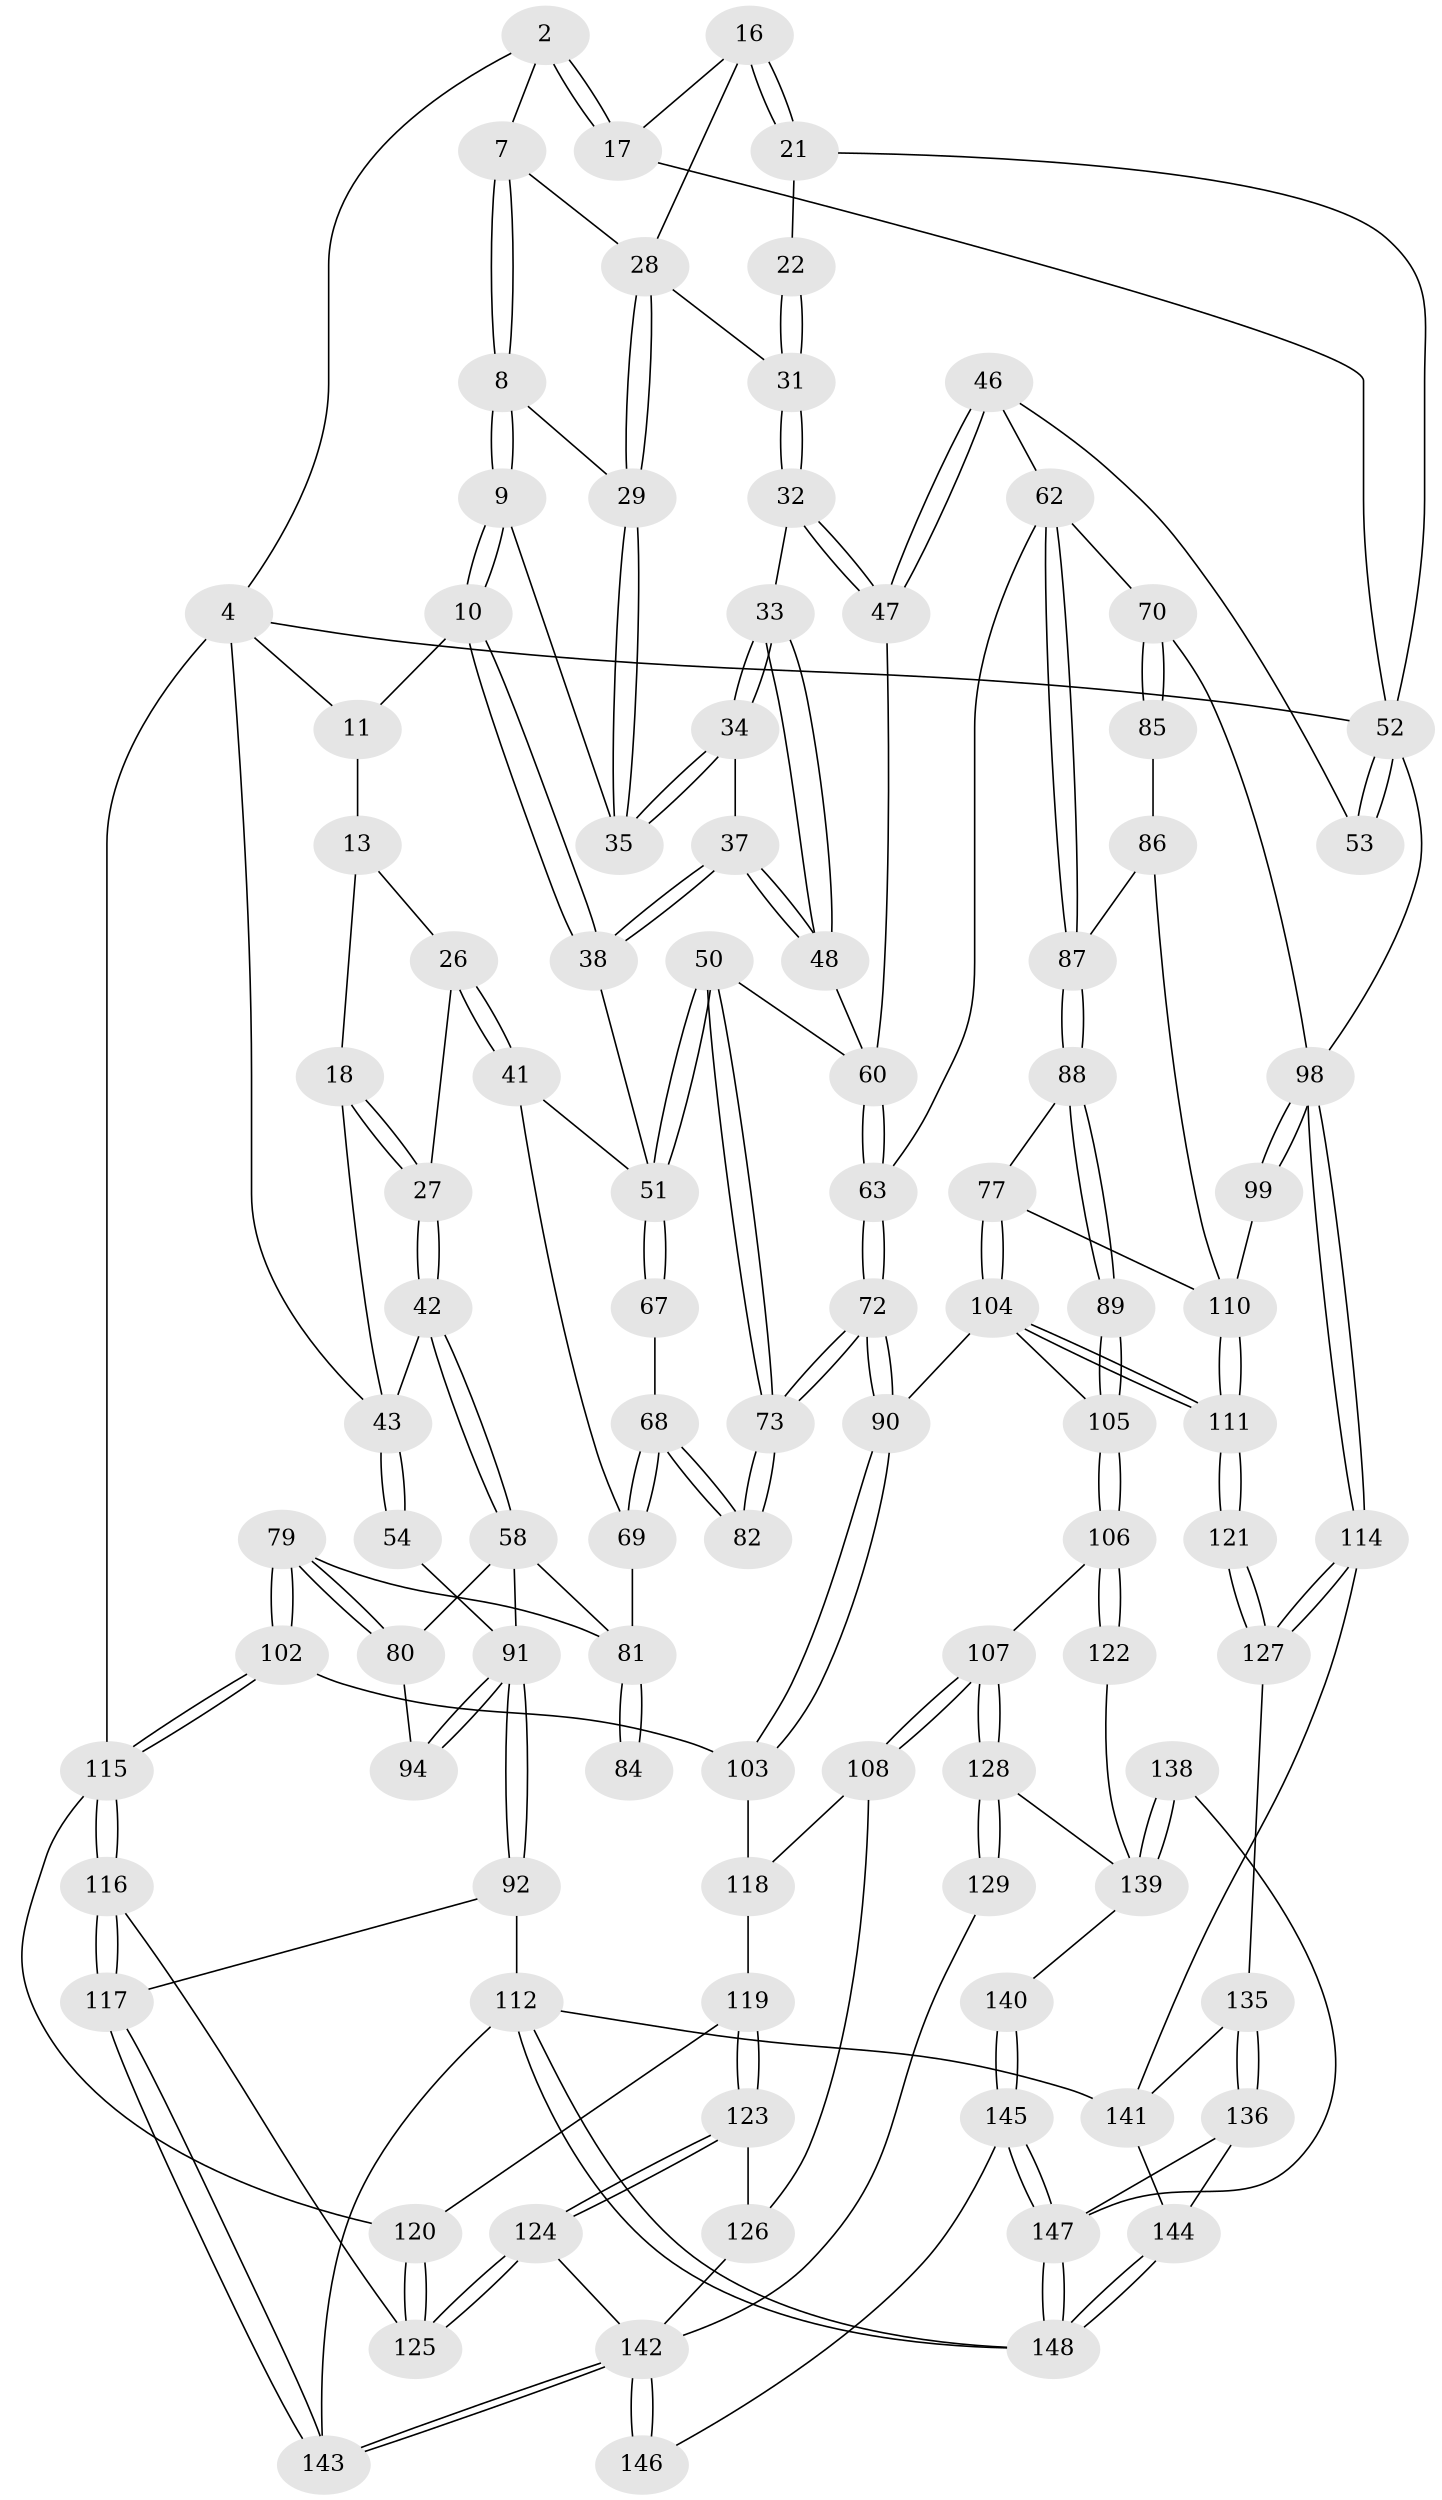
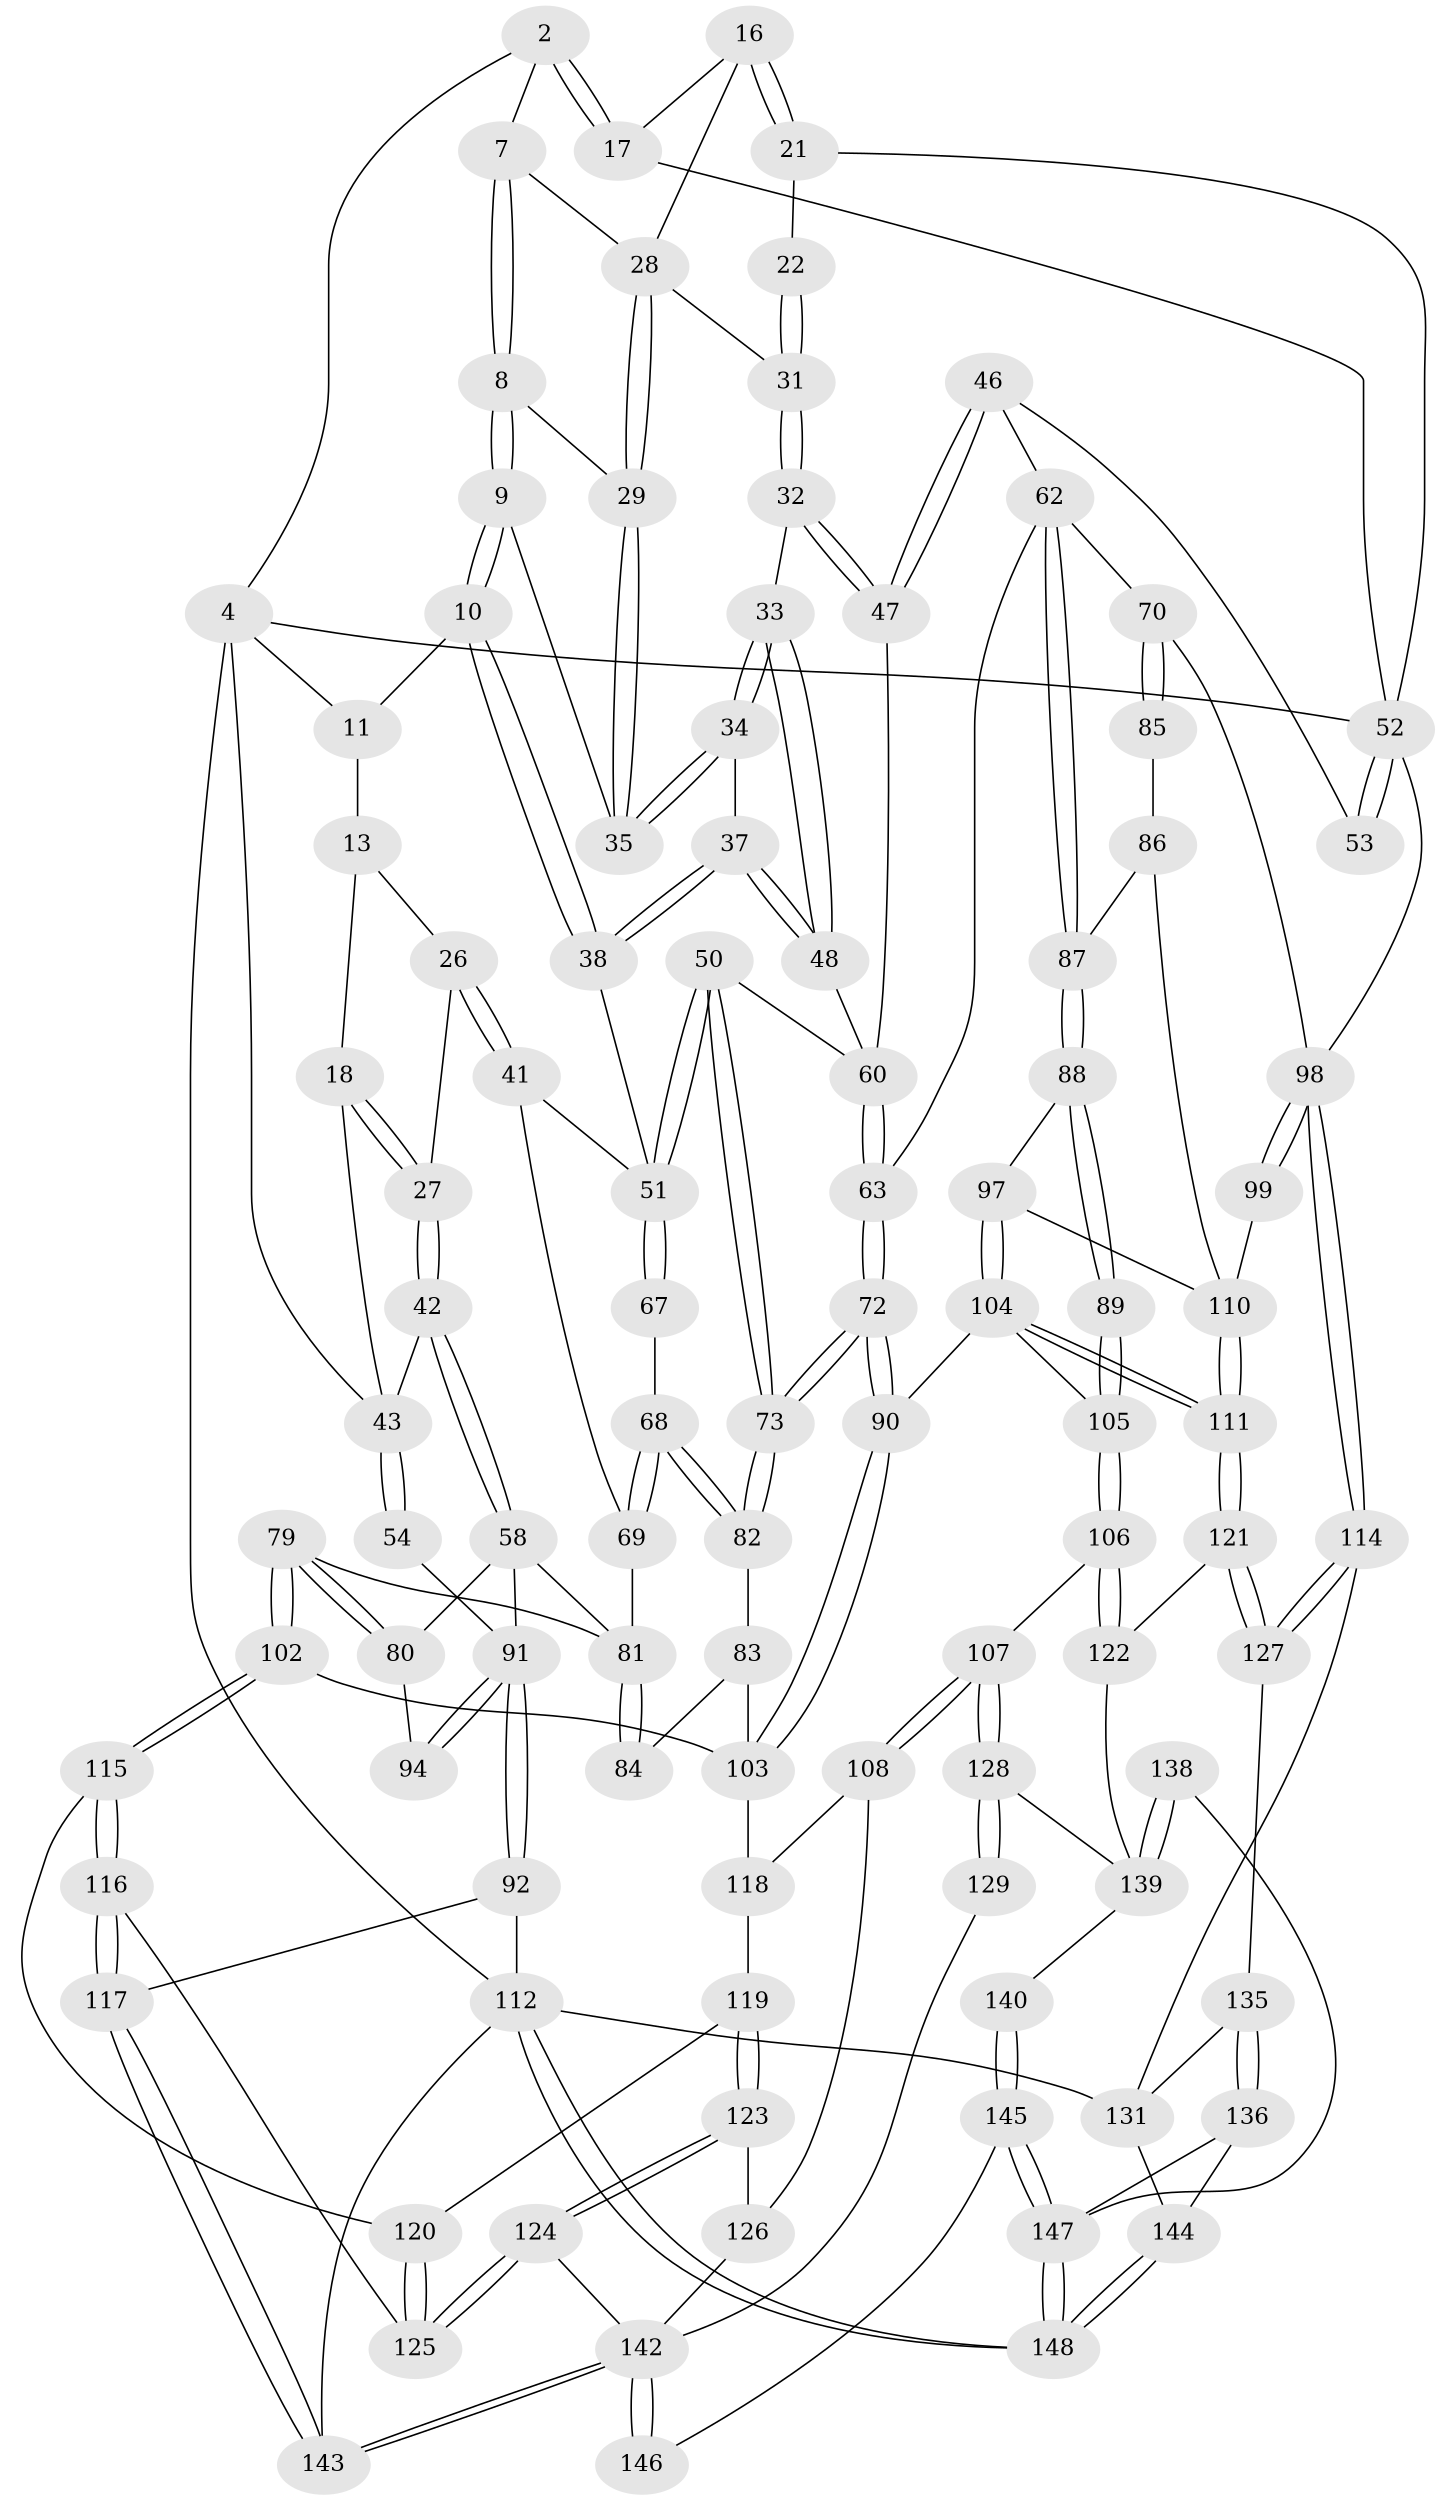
edge "4" -- "115": now "4" -- "112"
node "77": label "77" -> "97"
edge "121" -- "122": added
node "83": added
node "141": label "141" -> "131"
